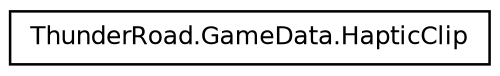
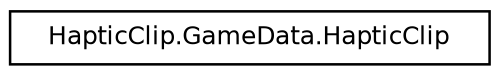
node "ThunderRoad.GameData.HapticClip": label "ThunderRoad.GameData.HapticClip" -> "HapticClip.GameData.HapticClip"
